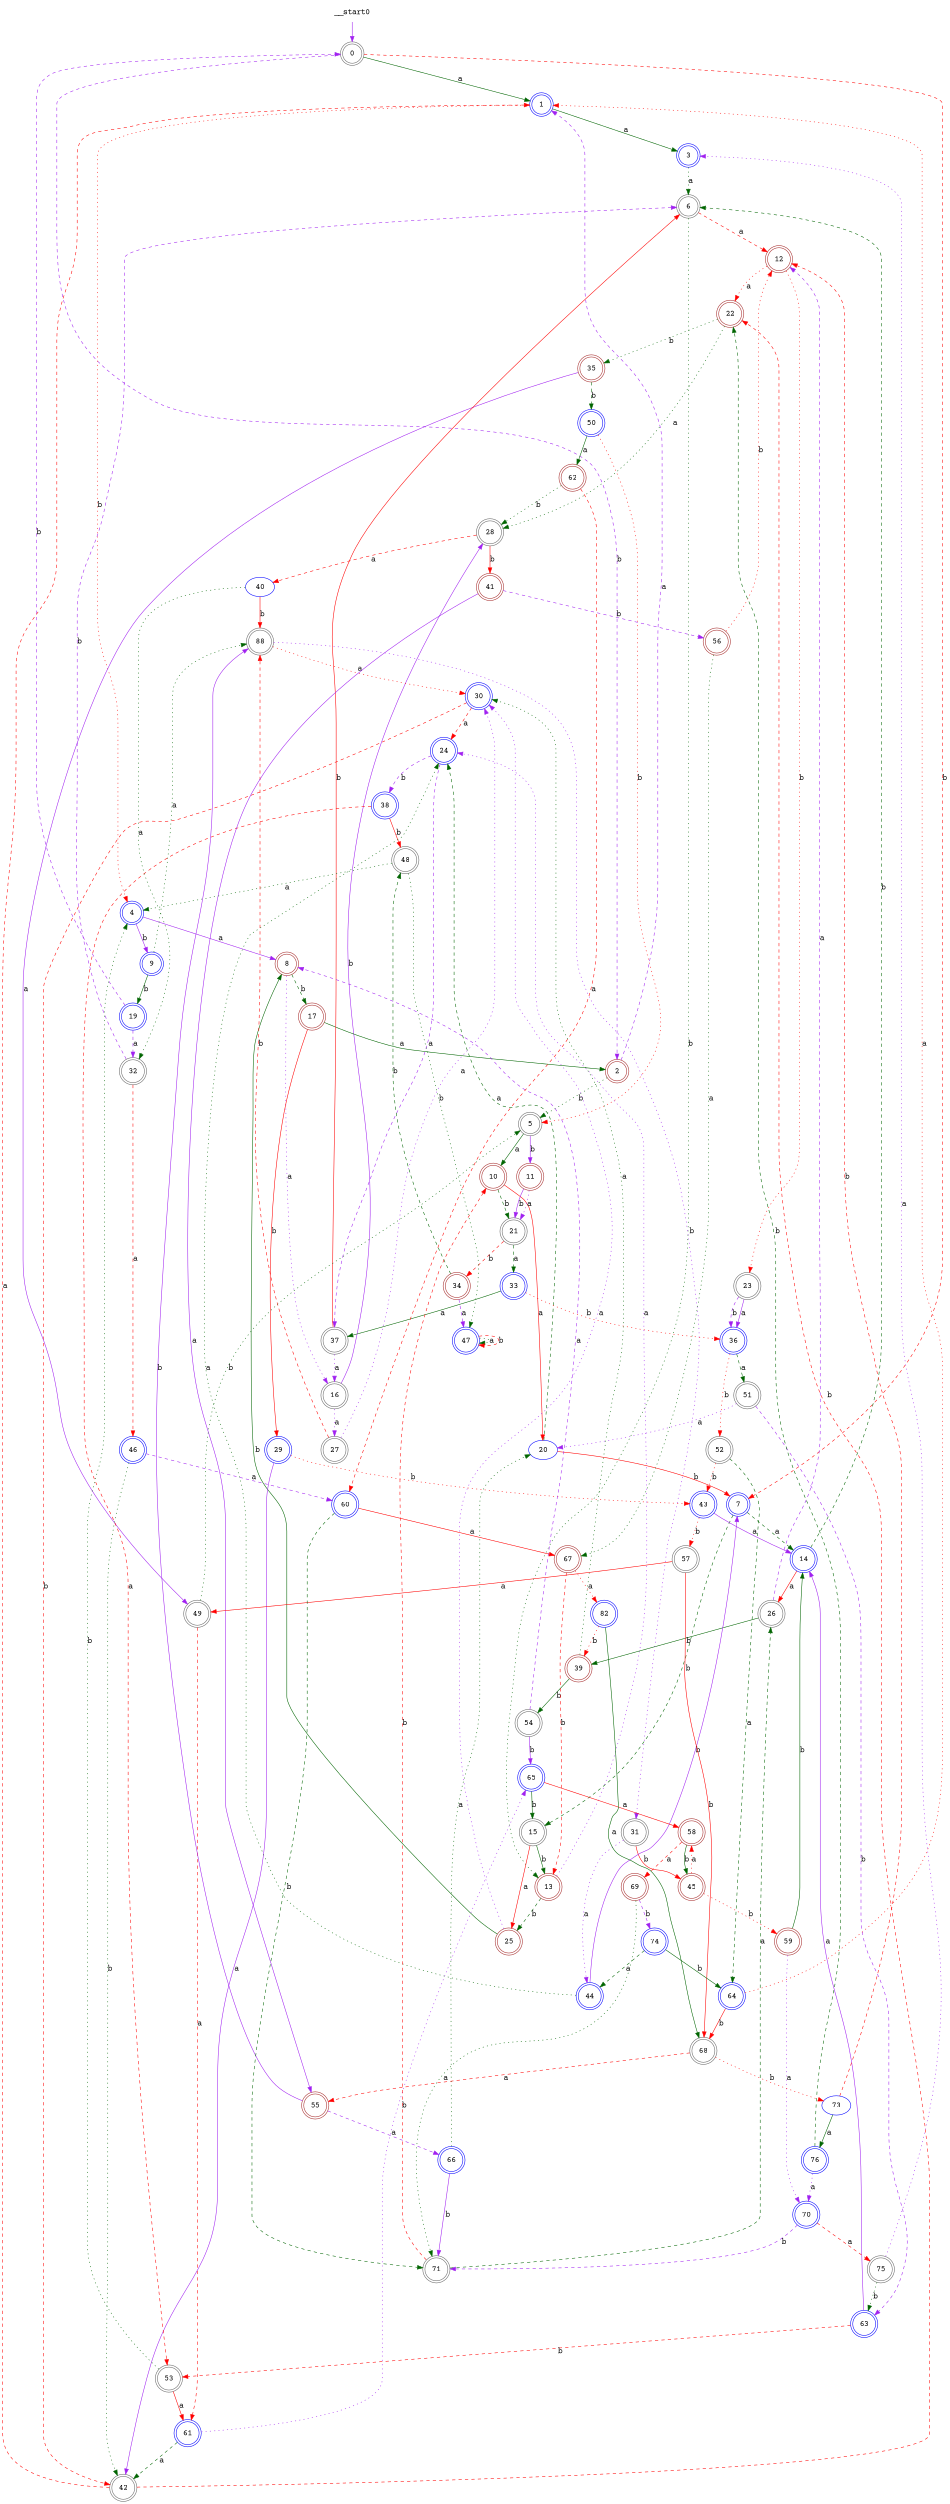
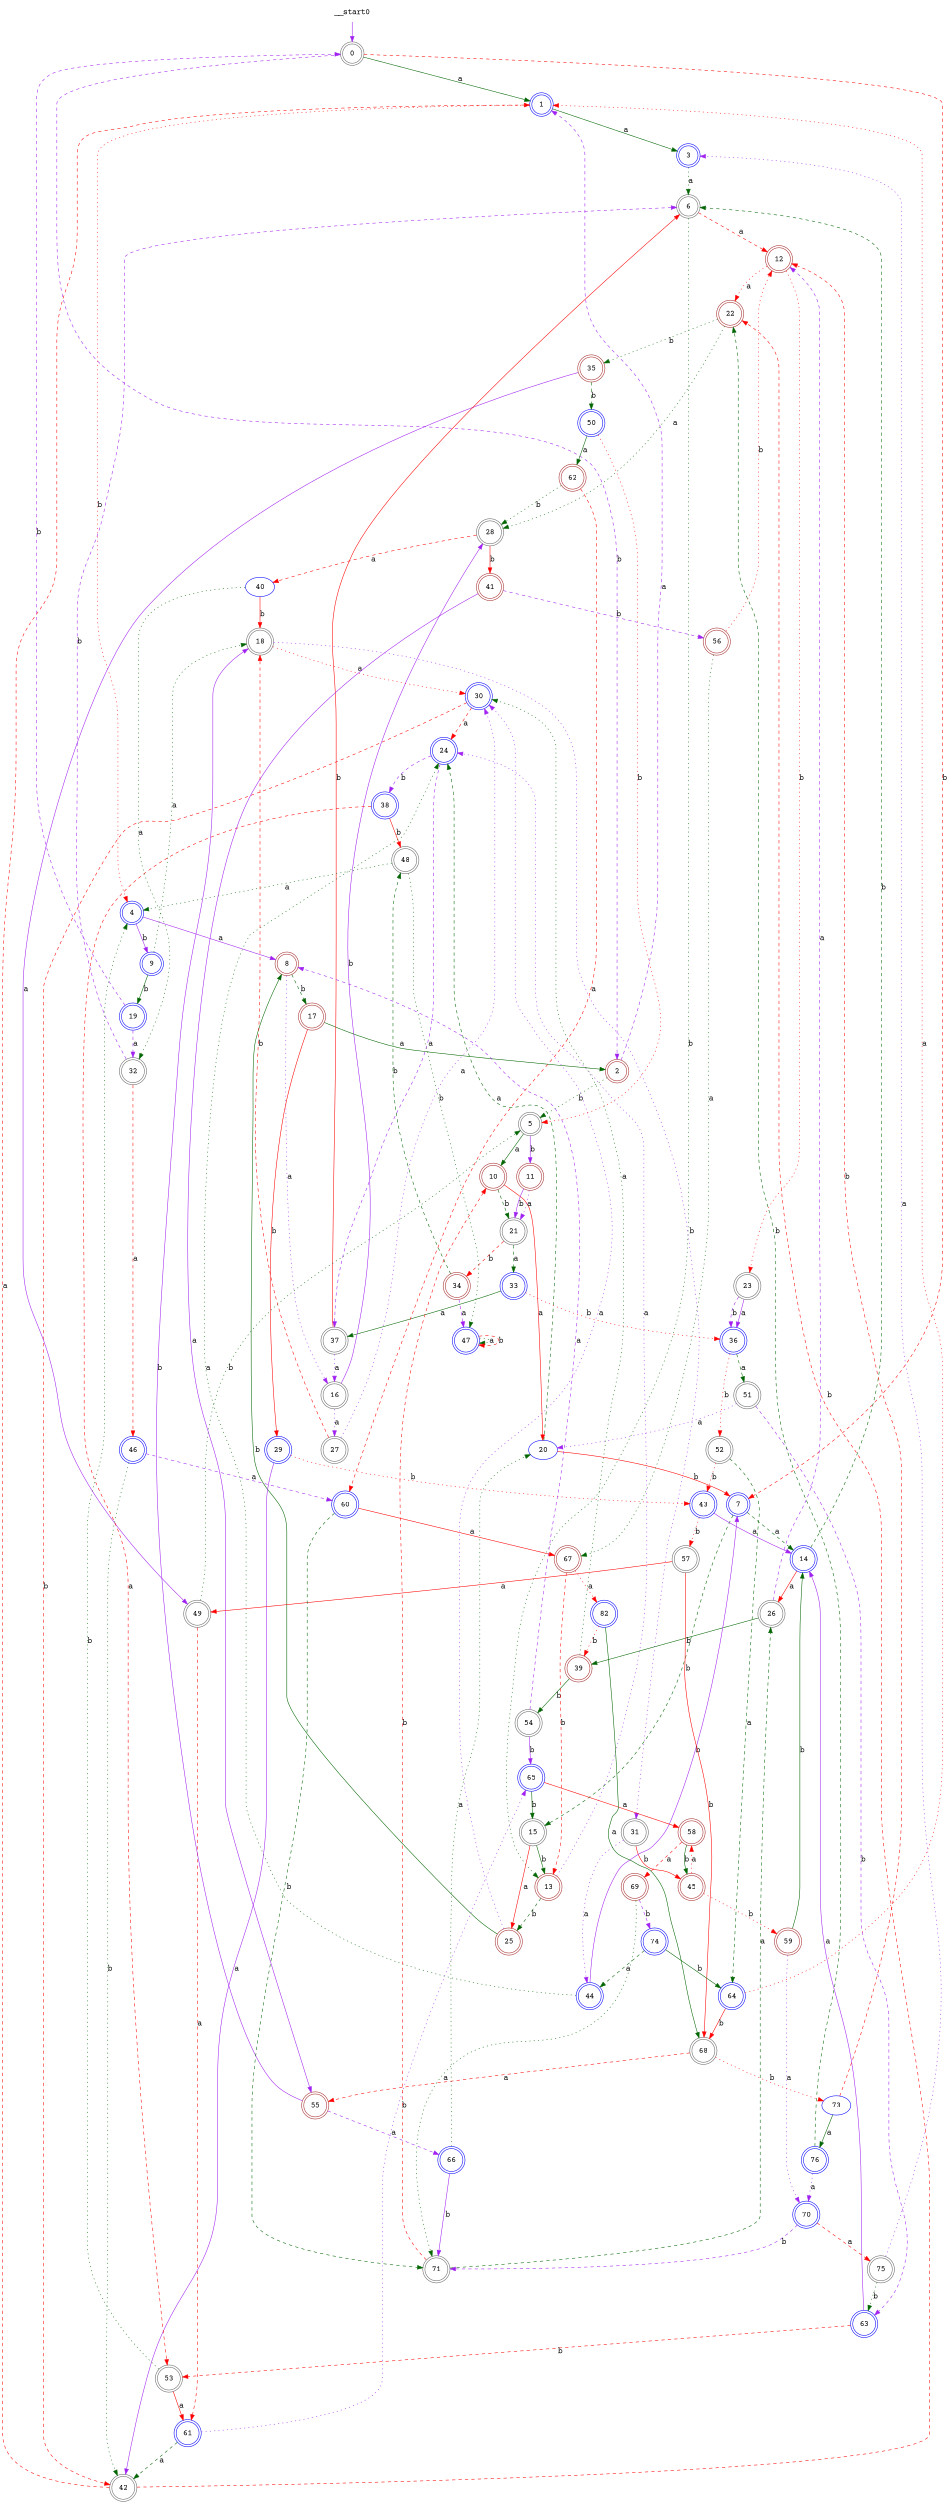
node "88": label "88" -> "18"
